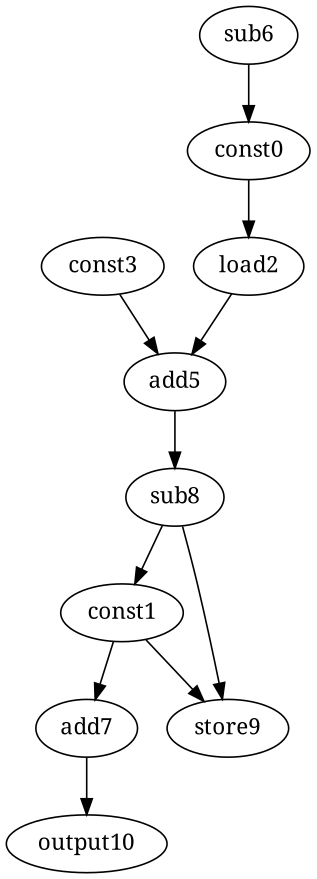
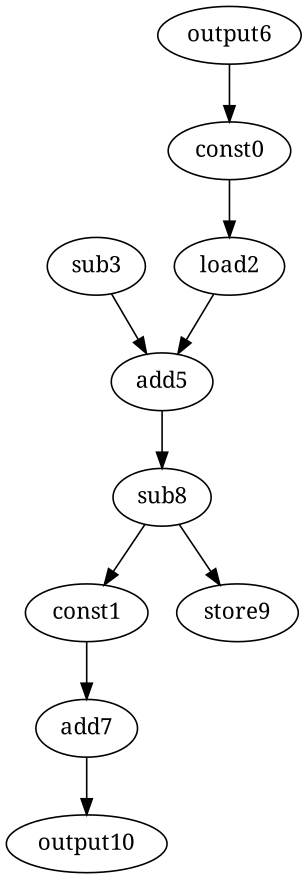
node "sub6": label "sub6" -> "output6"
node "const3": label "const3" -> "sub3"
edge "const1" -> "store9": removed
